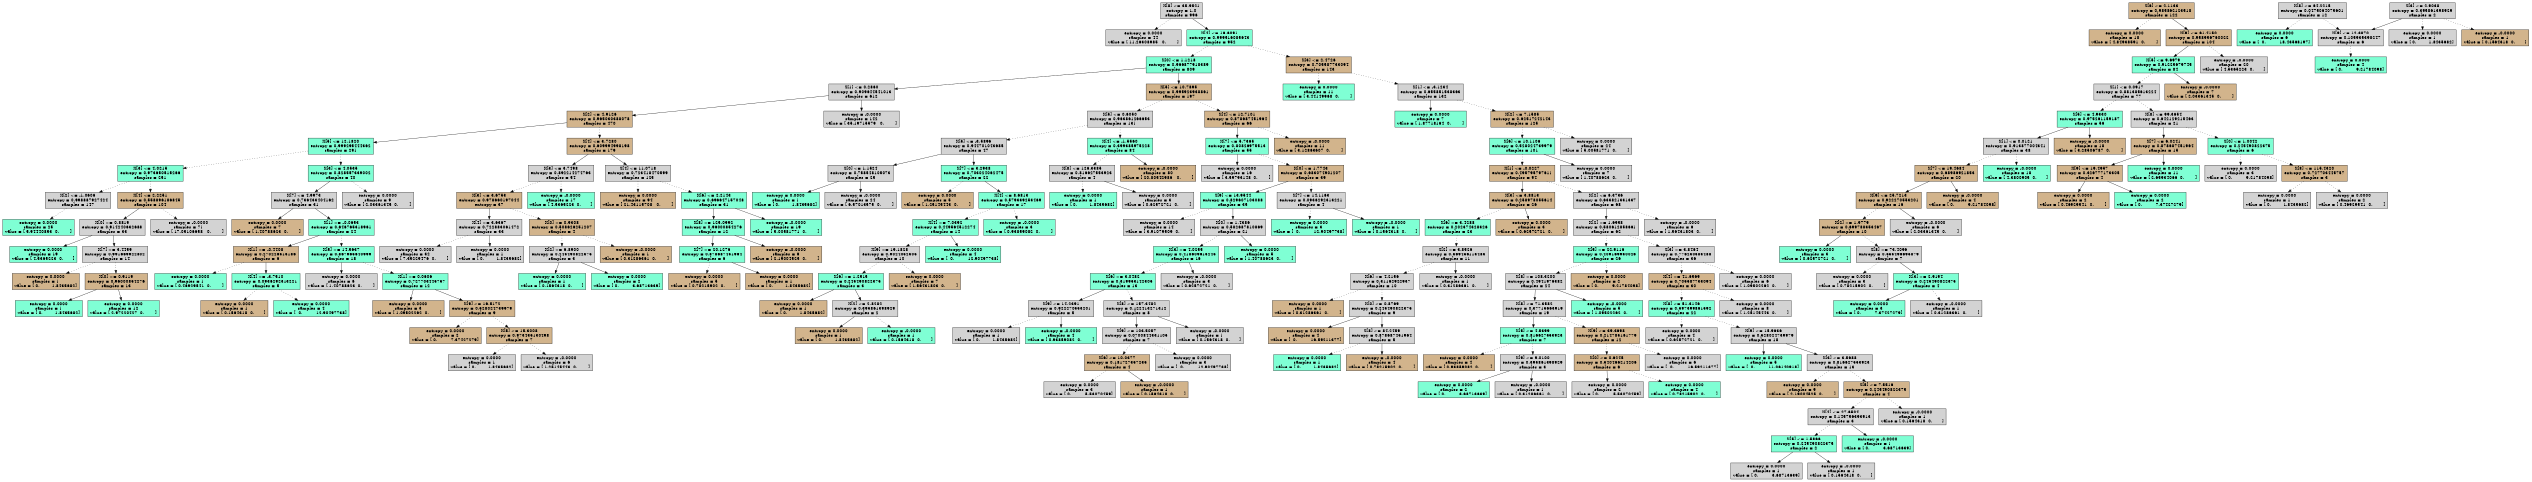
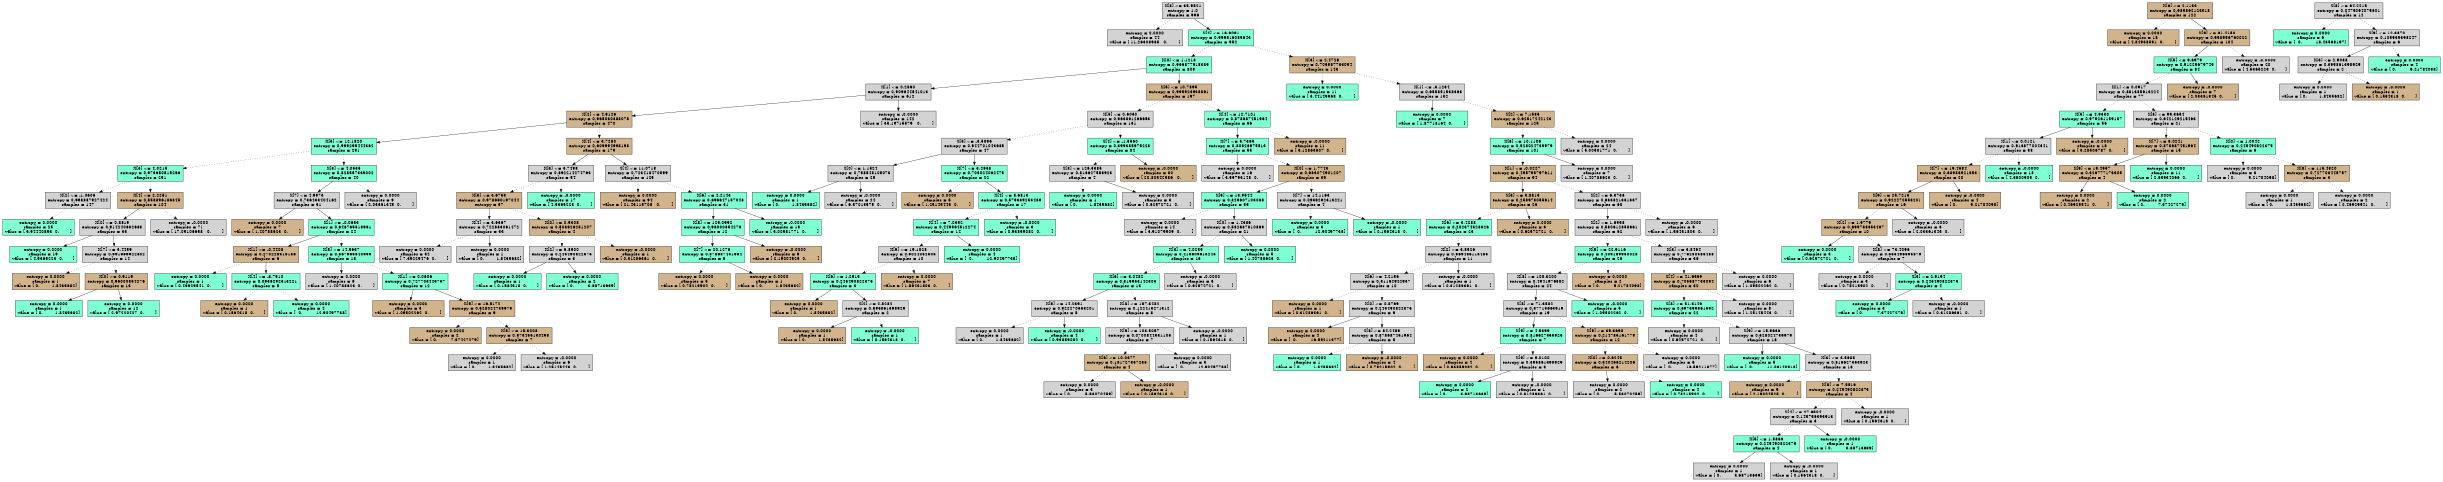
edge "X[3] <= 2.9038 entropy = 0.395861398929 samples = 2" -> "X[9] <= 12.3870 entropy = 0.105935398247 samples = 6": reversed
node "X[4] <= 12.7101 entropy = 0.878687451964 samples = 66": fillcolor tan -> aquamarine
